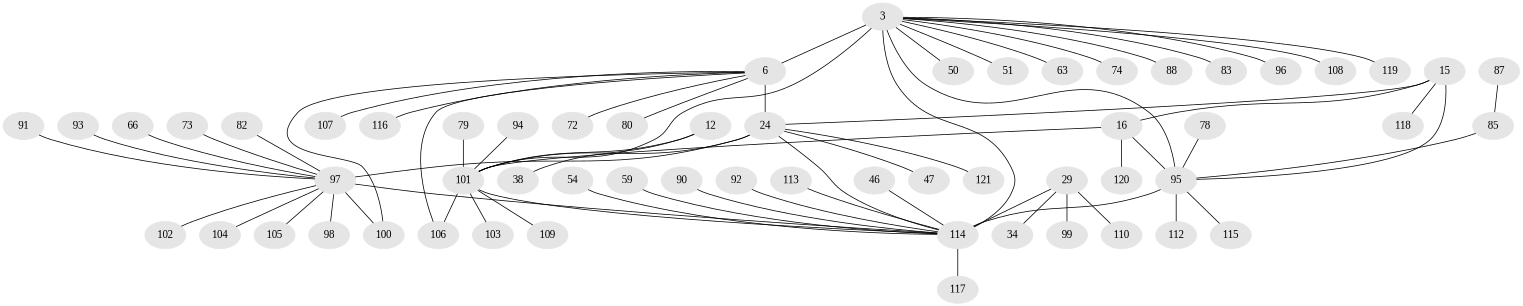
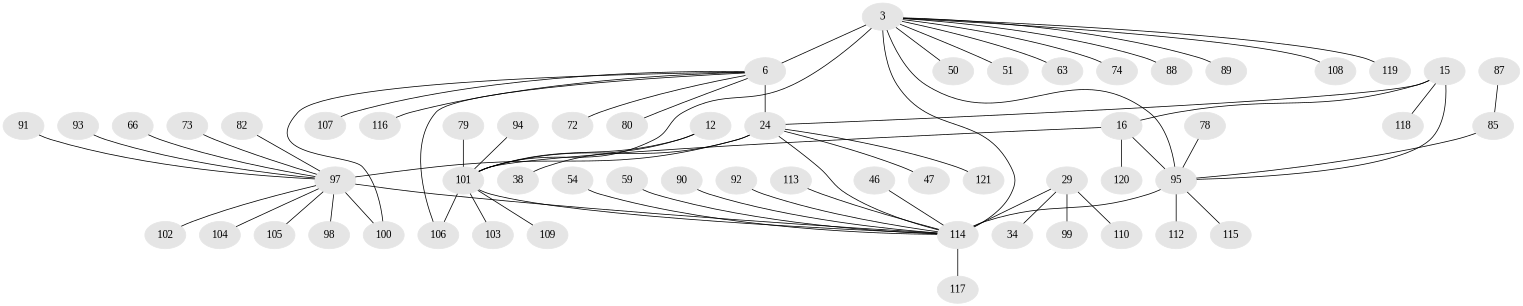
node "83": label "83" -> "89"
node "96": removed
